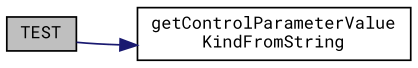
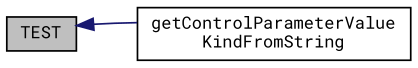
edge "TEST" -> "getControlParameterValue KindFromString": reversed
